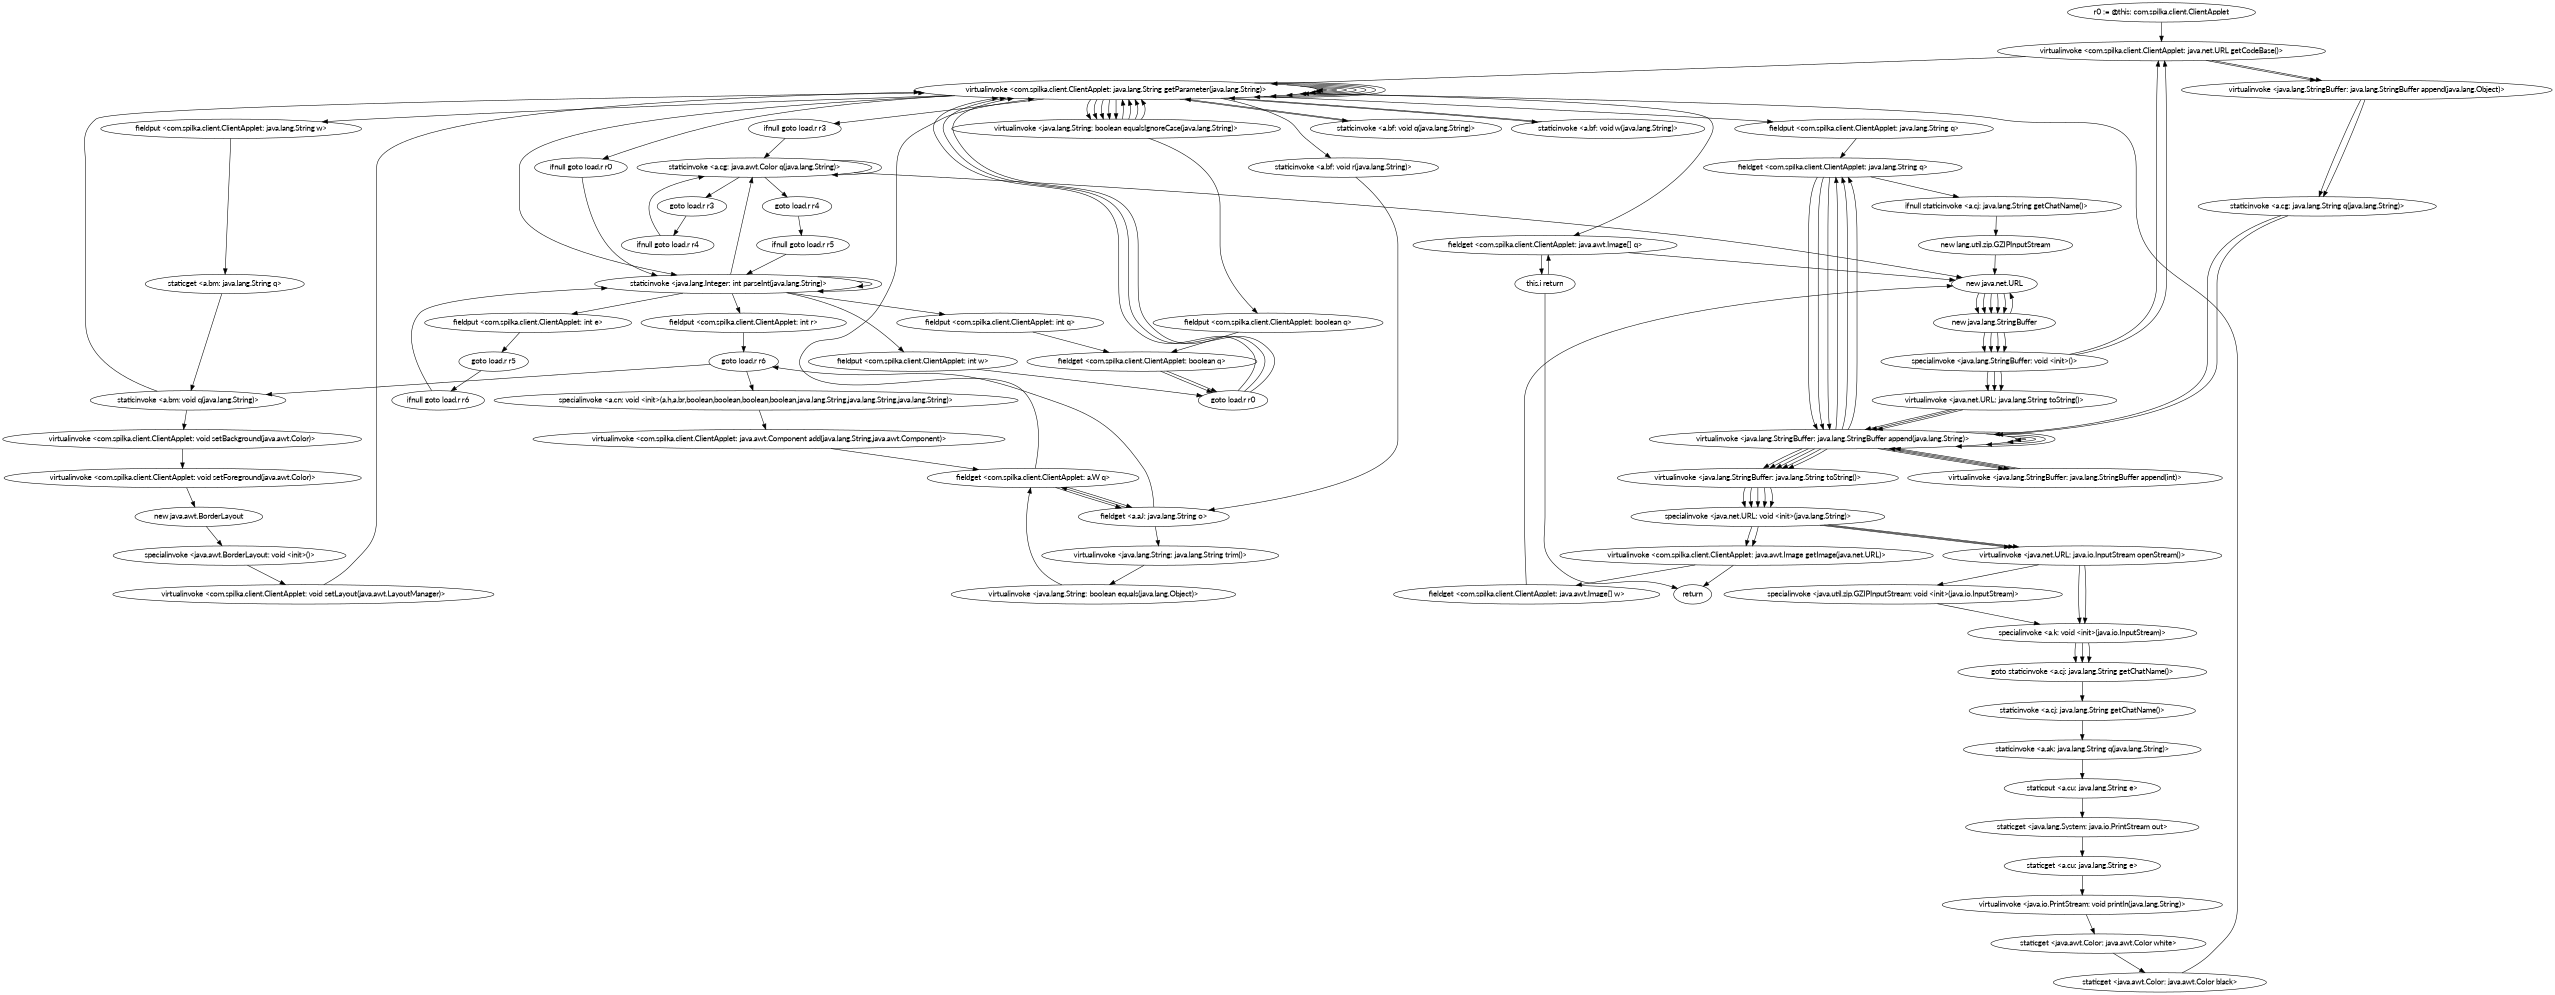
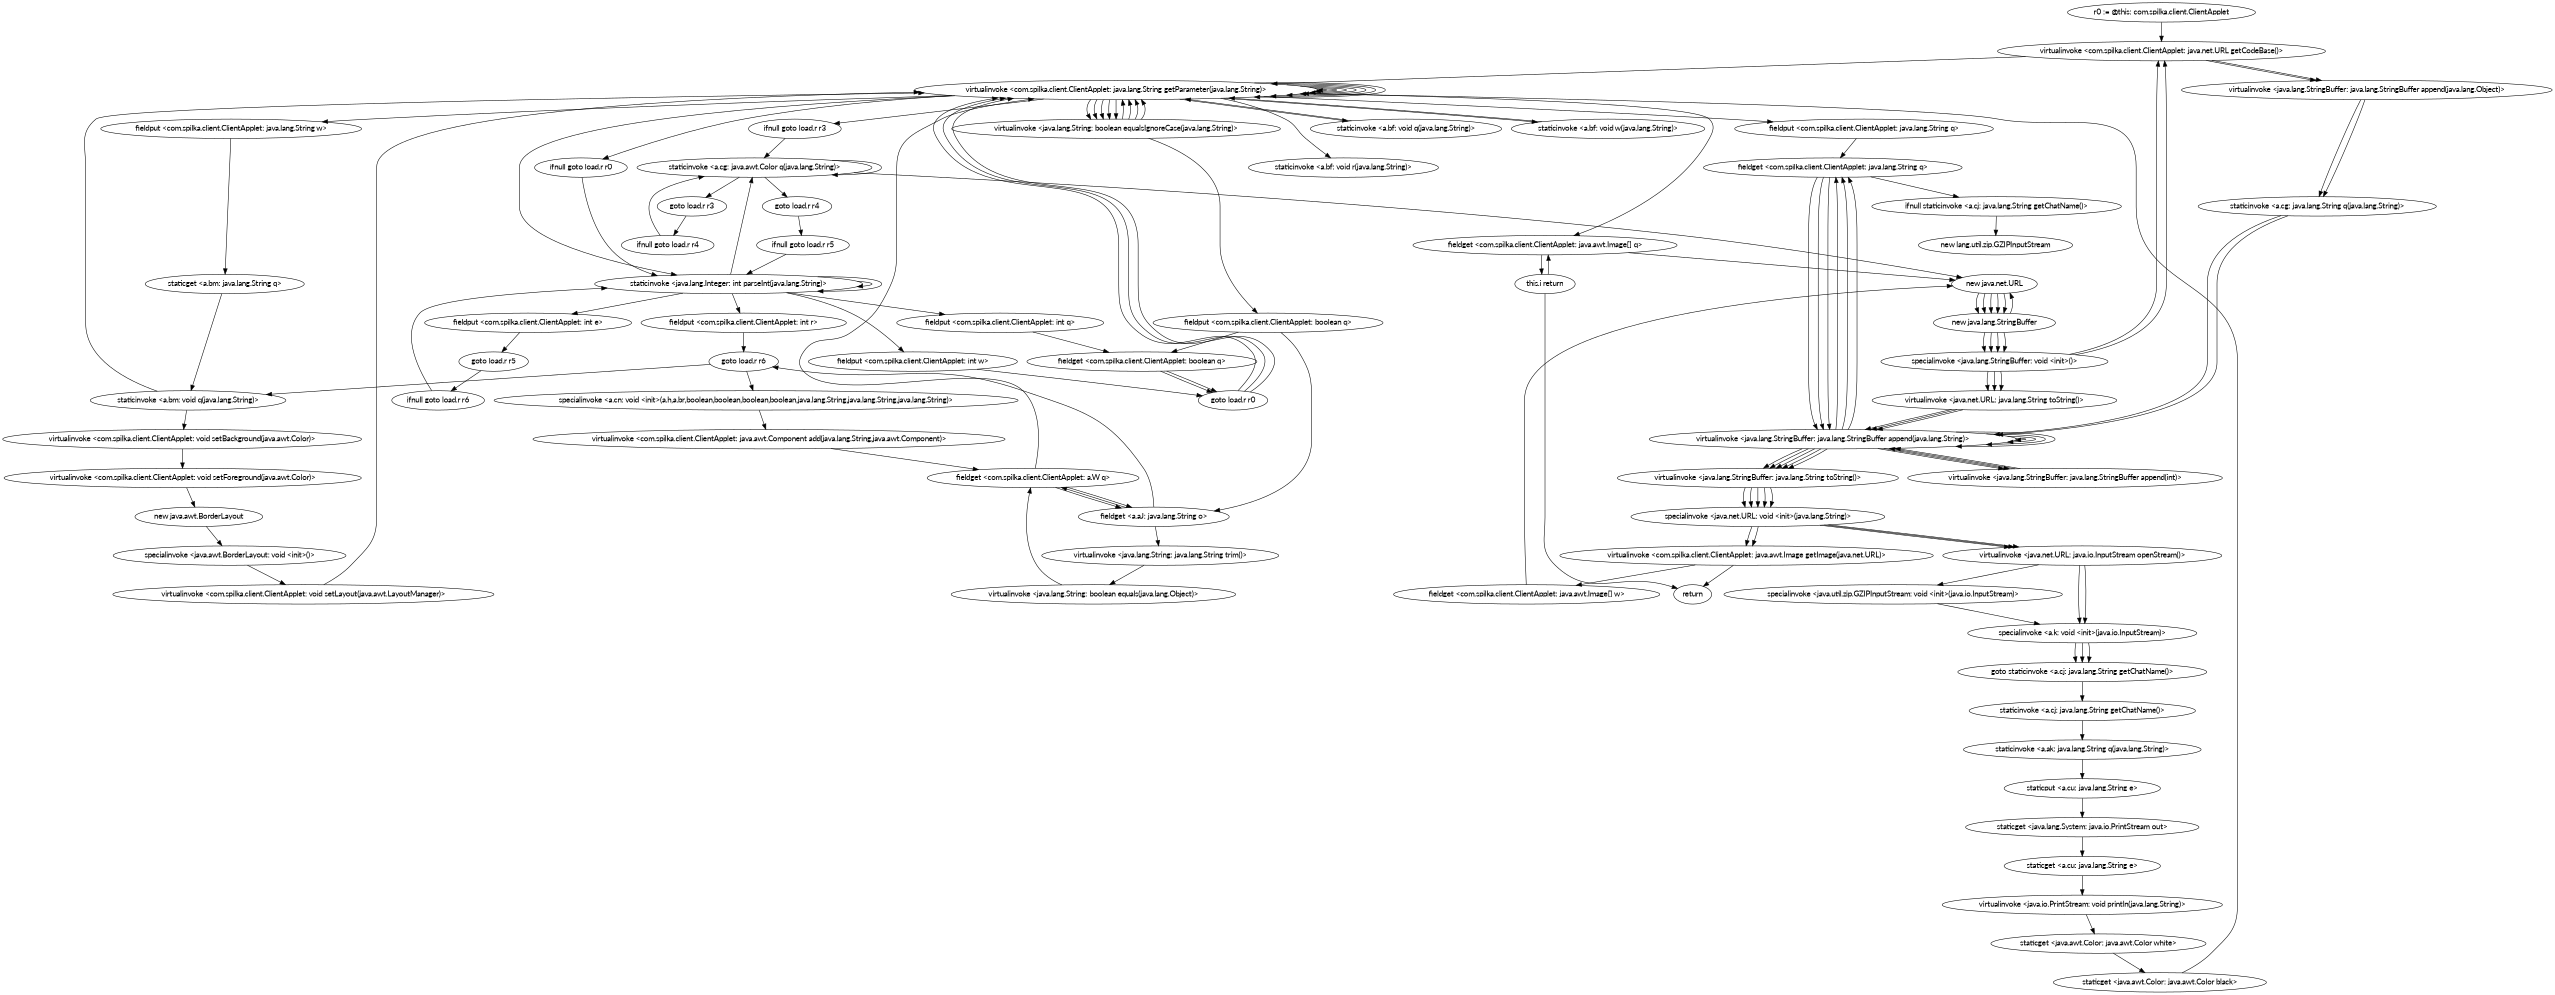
edge "new lang.util.zip.GZIPInputStream" -> "new java.net.URL": removed
edge "staticinvoke <a.bf: void r(java.lang.String)>" -> "fieldget <a.aJ: java.lang.String o>": now "fieldput <com.spilka.client.ClientApplet: boolean q>" -> "fieldget <a.aJ: java.lang.String o>"
